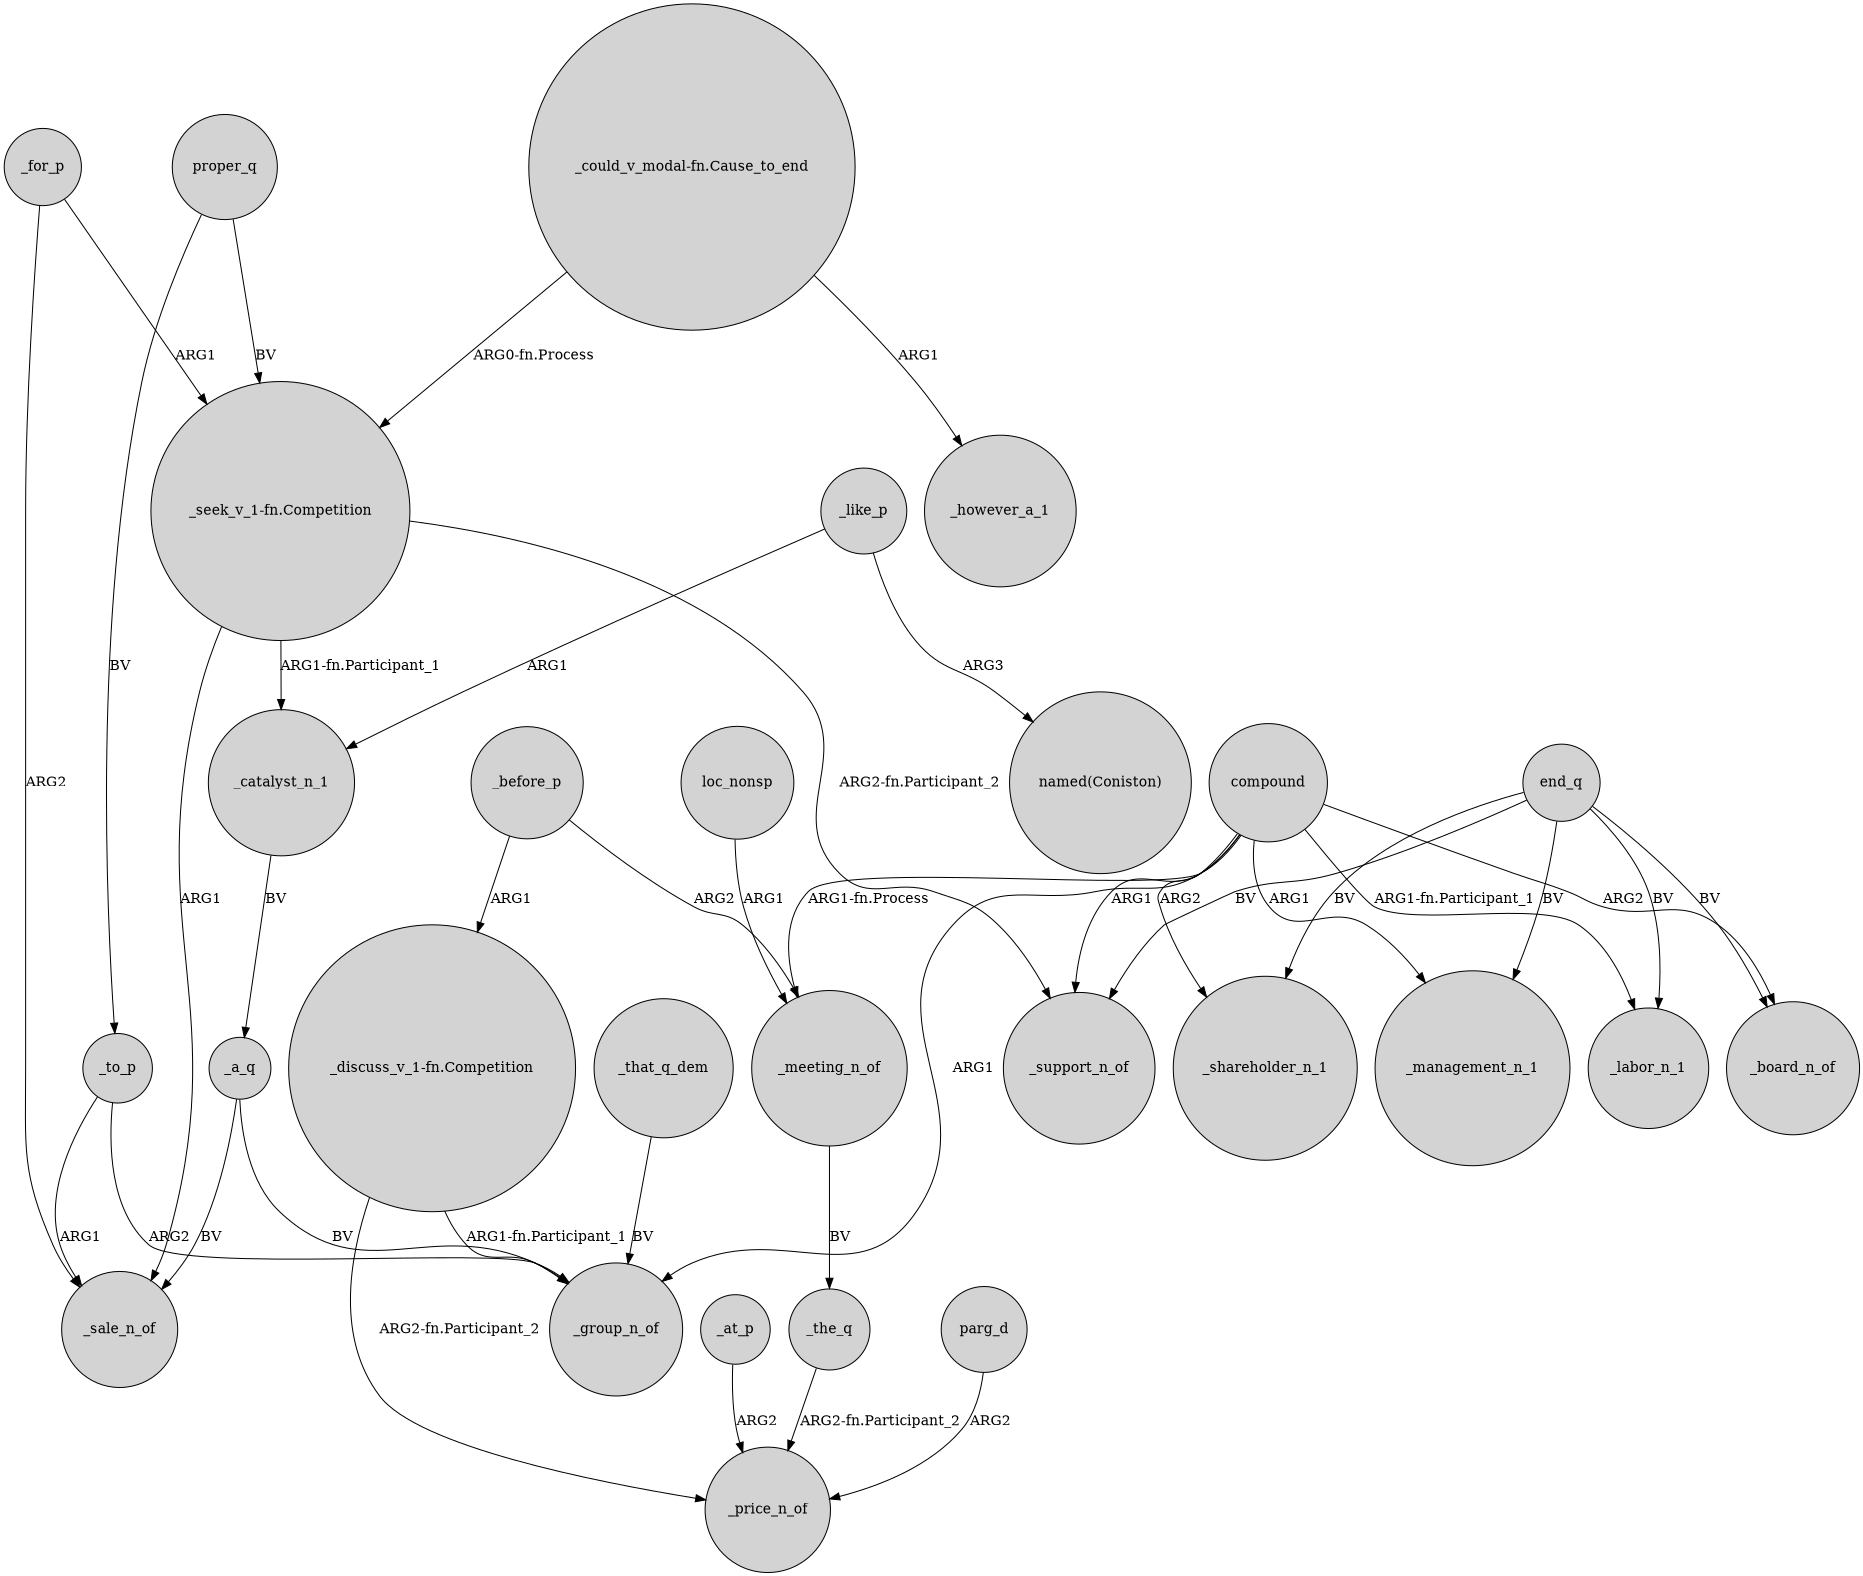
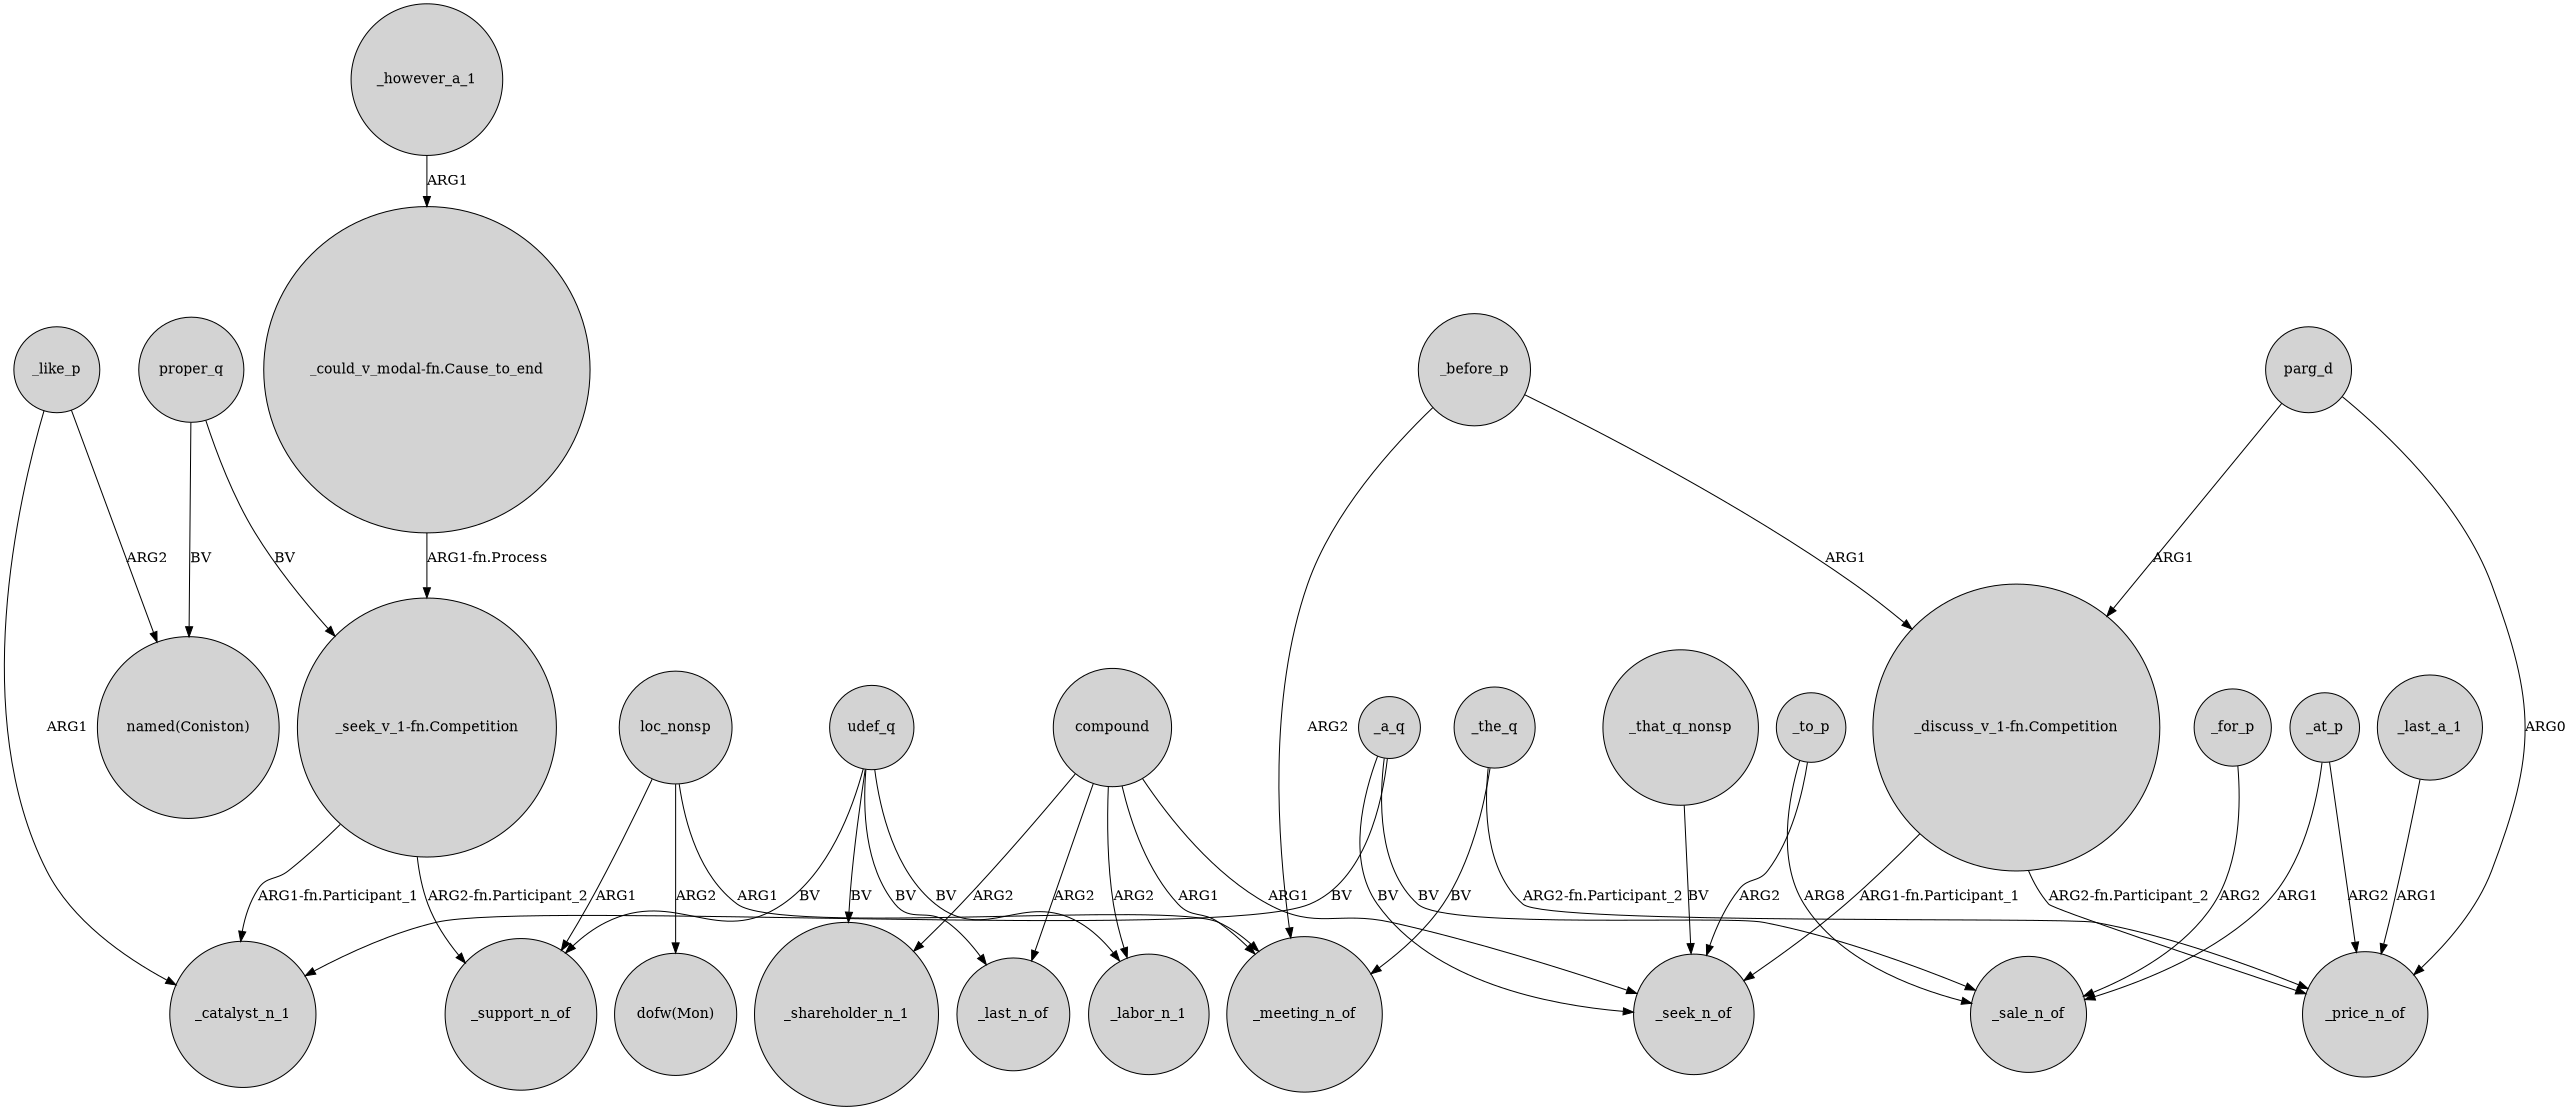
edge "_for_p" -> "_seek_v_1-fn.Competition": removed, label "ARG1"
edge "_could_v_modal-fn.Cause_to_end" -> "_however_a_1": reversed
edge "_could_v_modal-fn.Cause_to_end" -> "_seek_v_1-fn.Competition": label "ARG0-fn.Process" -> "ARG1-fn.Process"
edge "parg_d" -> "_discuss_v_1-fn.Competition": added, label "ARG1"
edge "proper_q" -> "_to_p": now "proper_q" -> "named(Coniston)"
edge "_like_p" -> "named(Coniston)": label "ARG3" -> "ARG2"
node "_last_a_1": added
node "end_q": label "end_q" -> "udef_q"
edge "compound" -> "_support_n_of": now "loc_nonsp" -> "_support_n_of"
edge "compound" -> "_meeting_n_of": label "ARG1-fn.Process" -> "ARG1"
edge "compound" -> "_labor_n_1": label "ARG1-fn.Participant_1" -> "ARG2"
edge "_catalyst_n_1" -> "_a_q": reversed
edge "_seek_v_1-fn.Competition" -> "_sale_n_of": now "_at_p" -> "_sale_n_of"
node "dofw(Mon)": added
node "_that_q_dem": label "_that_q_dem" -> "_that_q_nonsp"
node "_management_n_1": removed
node "_board_n_of": label "_board_n_of" -> "_last_n_of"
edge "_meeting_n_of" -> "_the_q": reversed
edge "_to_p" -> "_sale_n_of": label "ARG1" -> "ARG8"
node "_group_n_of": label "_group_n_of" -> "_seek_n_of"
edge "parg_d" -> "_price_n_of": label "ARG2" -> "ARG0"
